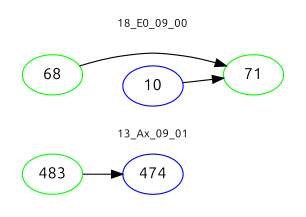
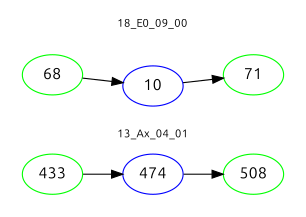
edge "68" -> "71": now "68" -> "10"
cluster "13_Ax_09_01": label "13_Ax_09_01" -> "13_Ax_04_01"
node "483": label "483" -> "433"
node "508": added
